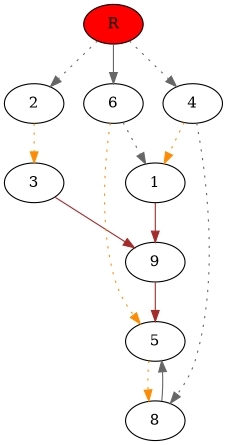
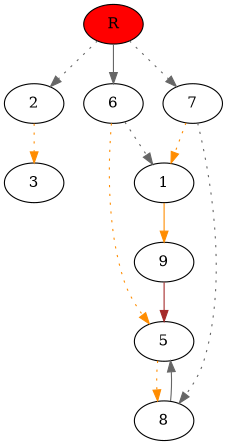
node "4": label "4" -> "7"
edge "1" -> "9": color brown -> darkorange
edge "3" -> "9": removed
